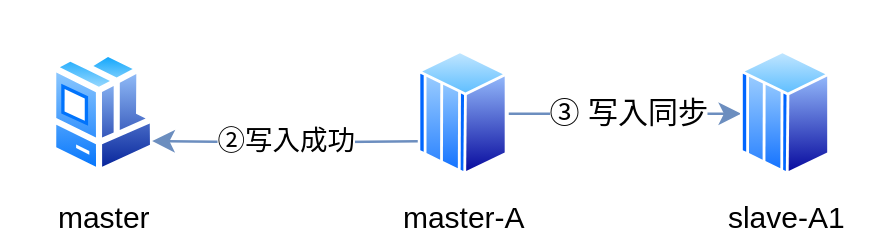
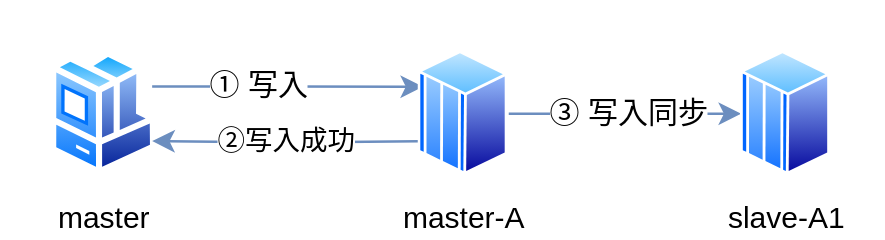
edge "master" -> "master-A": added, label "① 写入"
